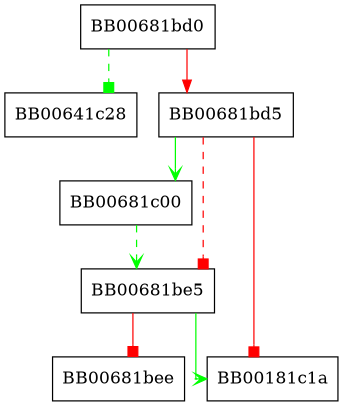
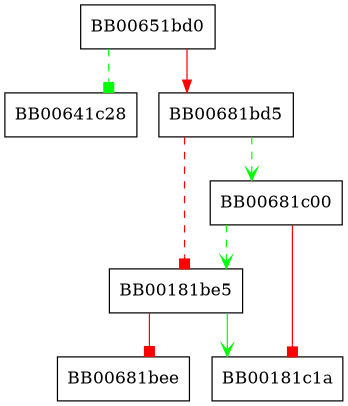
node "BB00681bd0": label "BB00681bd0" -> "BB00651bd0"
edge "BB00681bd5" -> "BB00681c00": style solid -> dashed
edge "BB00681bd5" -> "BB00181c1a": now "BB00681c00" -> "BB00181c1a"
node "BB00681be5": label "BB00681be5" -> "BB00181be5"
